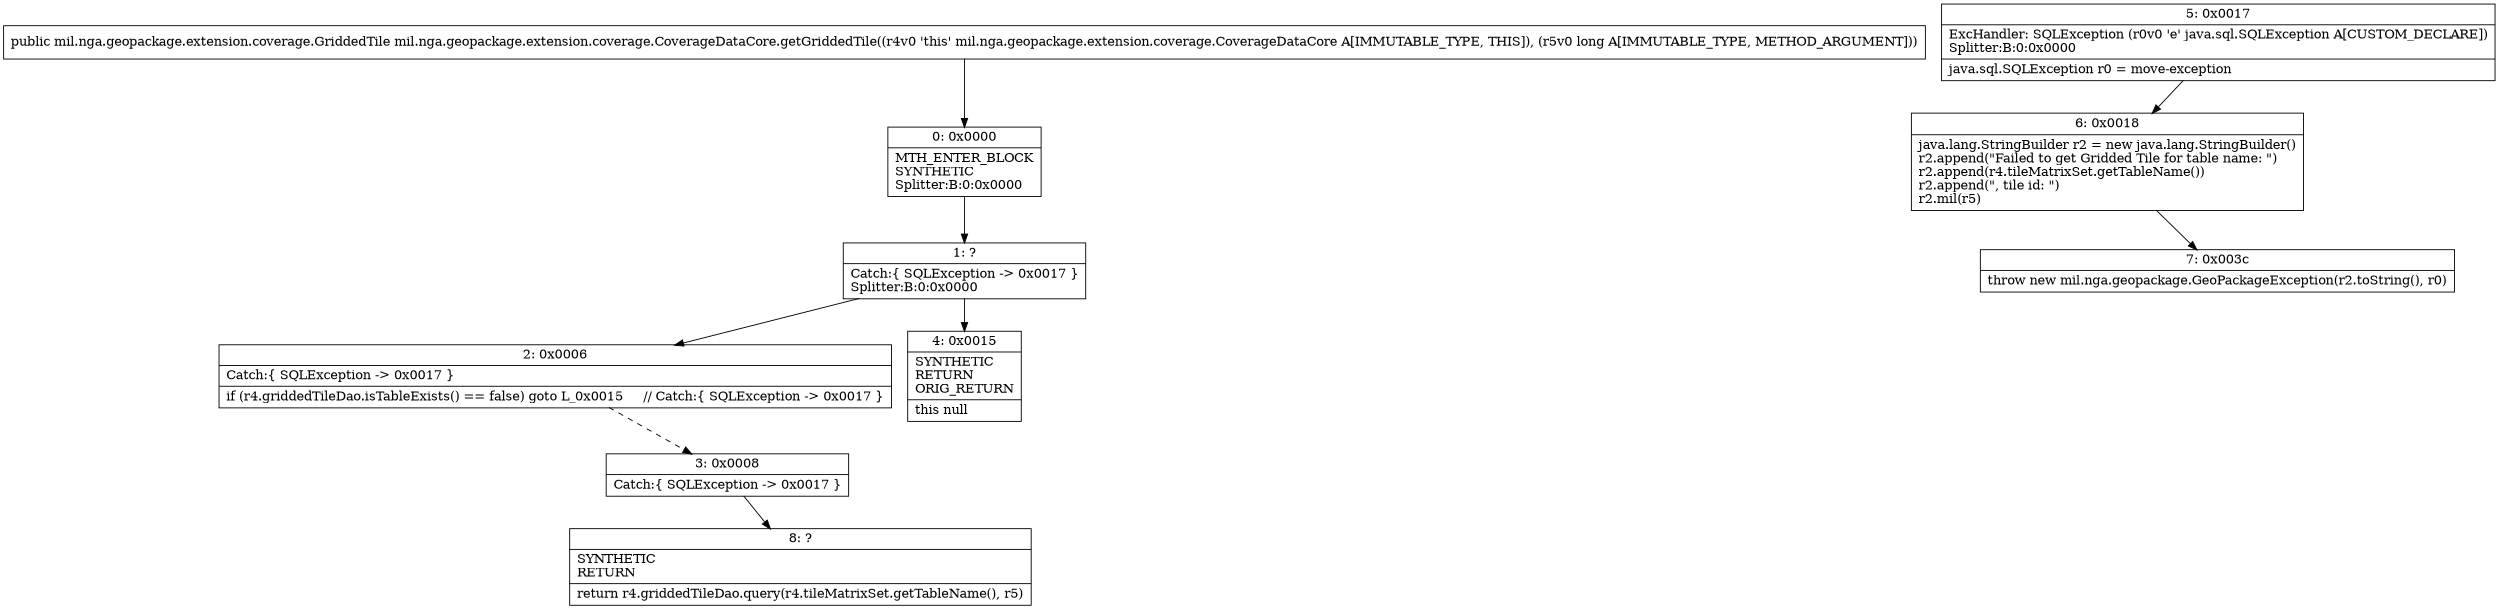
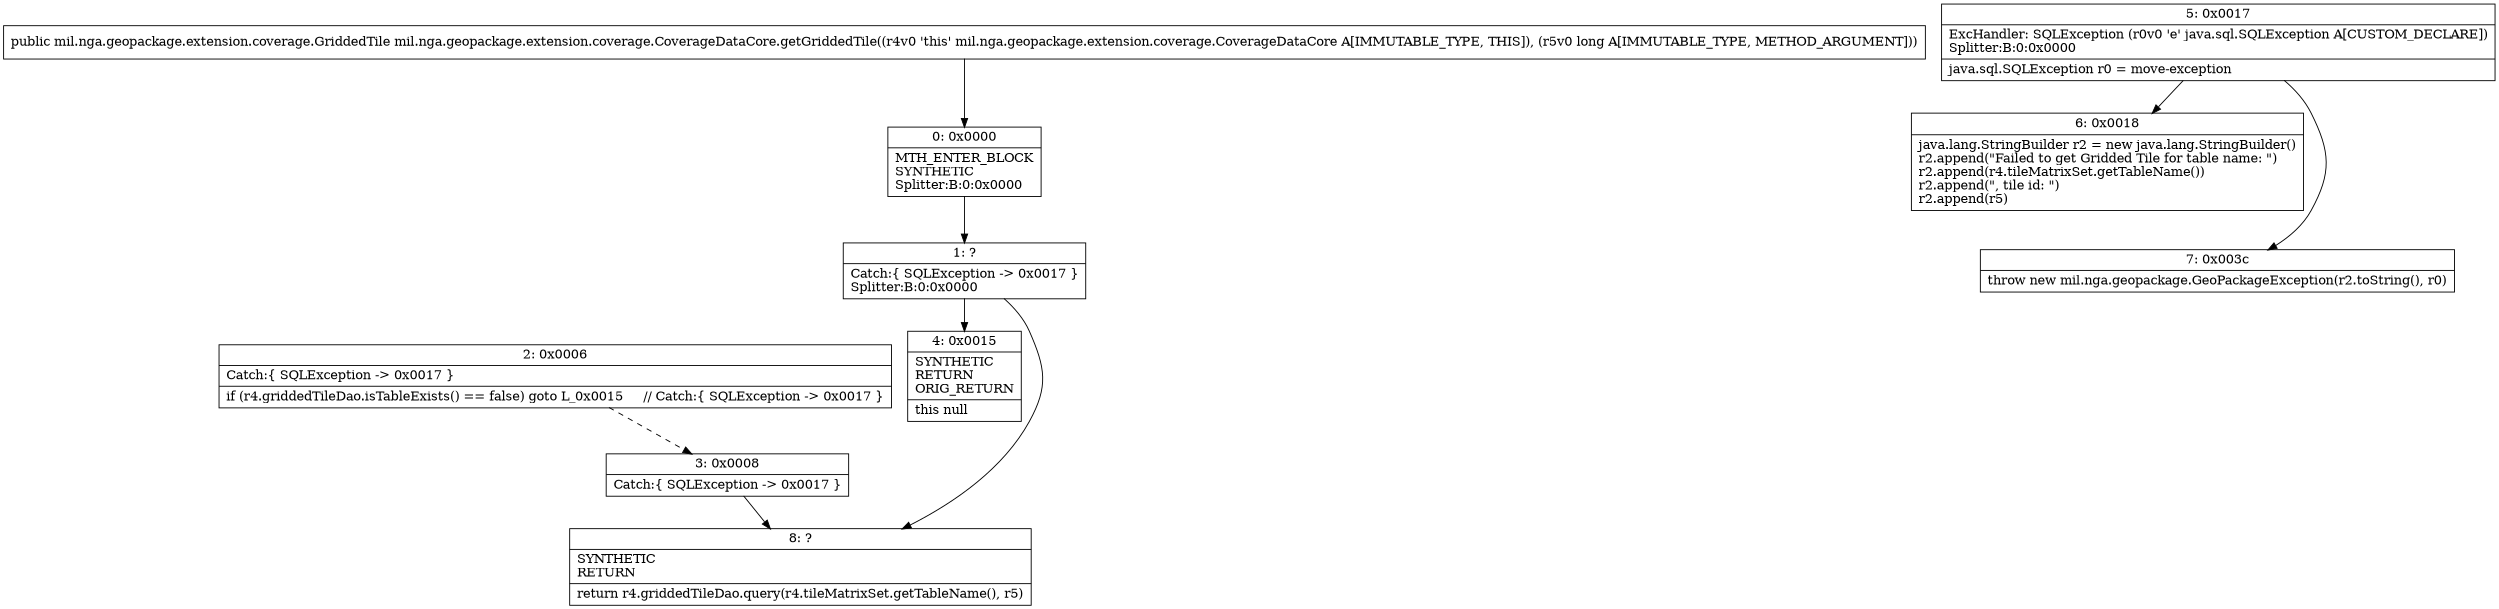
node "6: 0x0018": text "r2.mil(r5)" -> "r2.append(r5)"
edge "6: 0x0018" -> "7: 0x003c": now "5: 0x0017" -> "7: 0x003c"
edge "1: ?" -> "2: 0x0006": now "1: ?" -> "8: ?"
